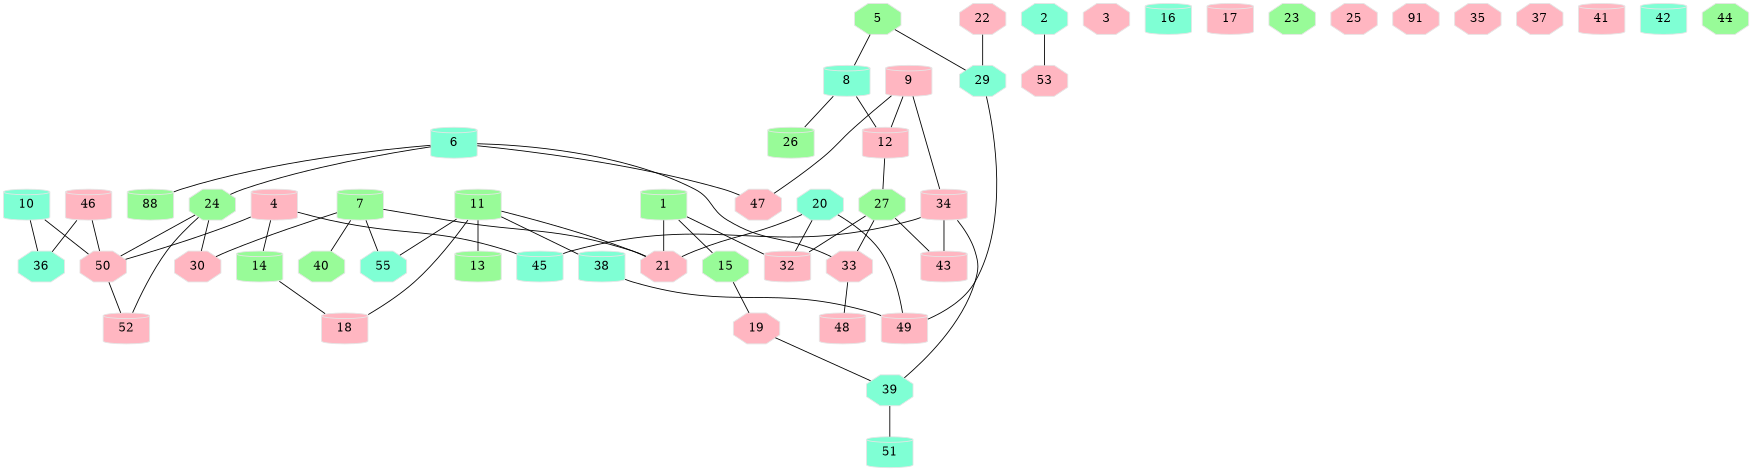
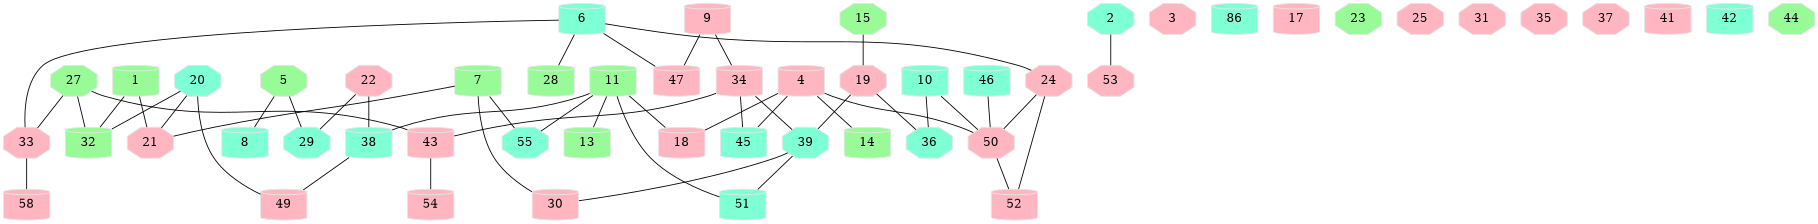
node "16": label "16" -> "86"
node "91": label "91" -> "31"
edge "22" -- "38": added
node "26": removed
node "12": removed
node "46": fillcolor lightpink -> aquamarine
node "88": label "88" -> "28"
node "24": fillcolor palegreen -> lightpink
node "54": added
node "47": shape octagon -> cylinder
edge "29" -- "49": removed
edge "11" -- "21": now "11" -- "51"
edge "46" -- "36": now "19" -- "36"
edge "24" -- "30": now "39" -- "30"
edge "1" -- "15": removed
node "30": shape octagon -> cylinder
node "40": removed
node "32": fillcolor lightpink -> palegreen
edge "14" -- "18": now "4" -- "18"
node "48": label "48" -> "58"
